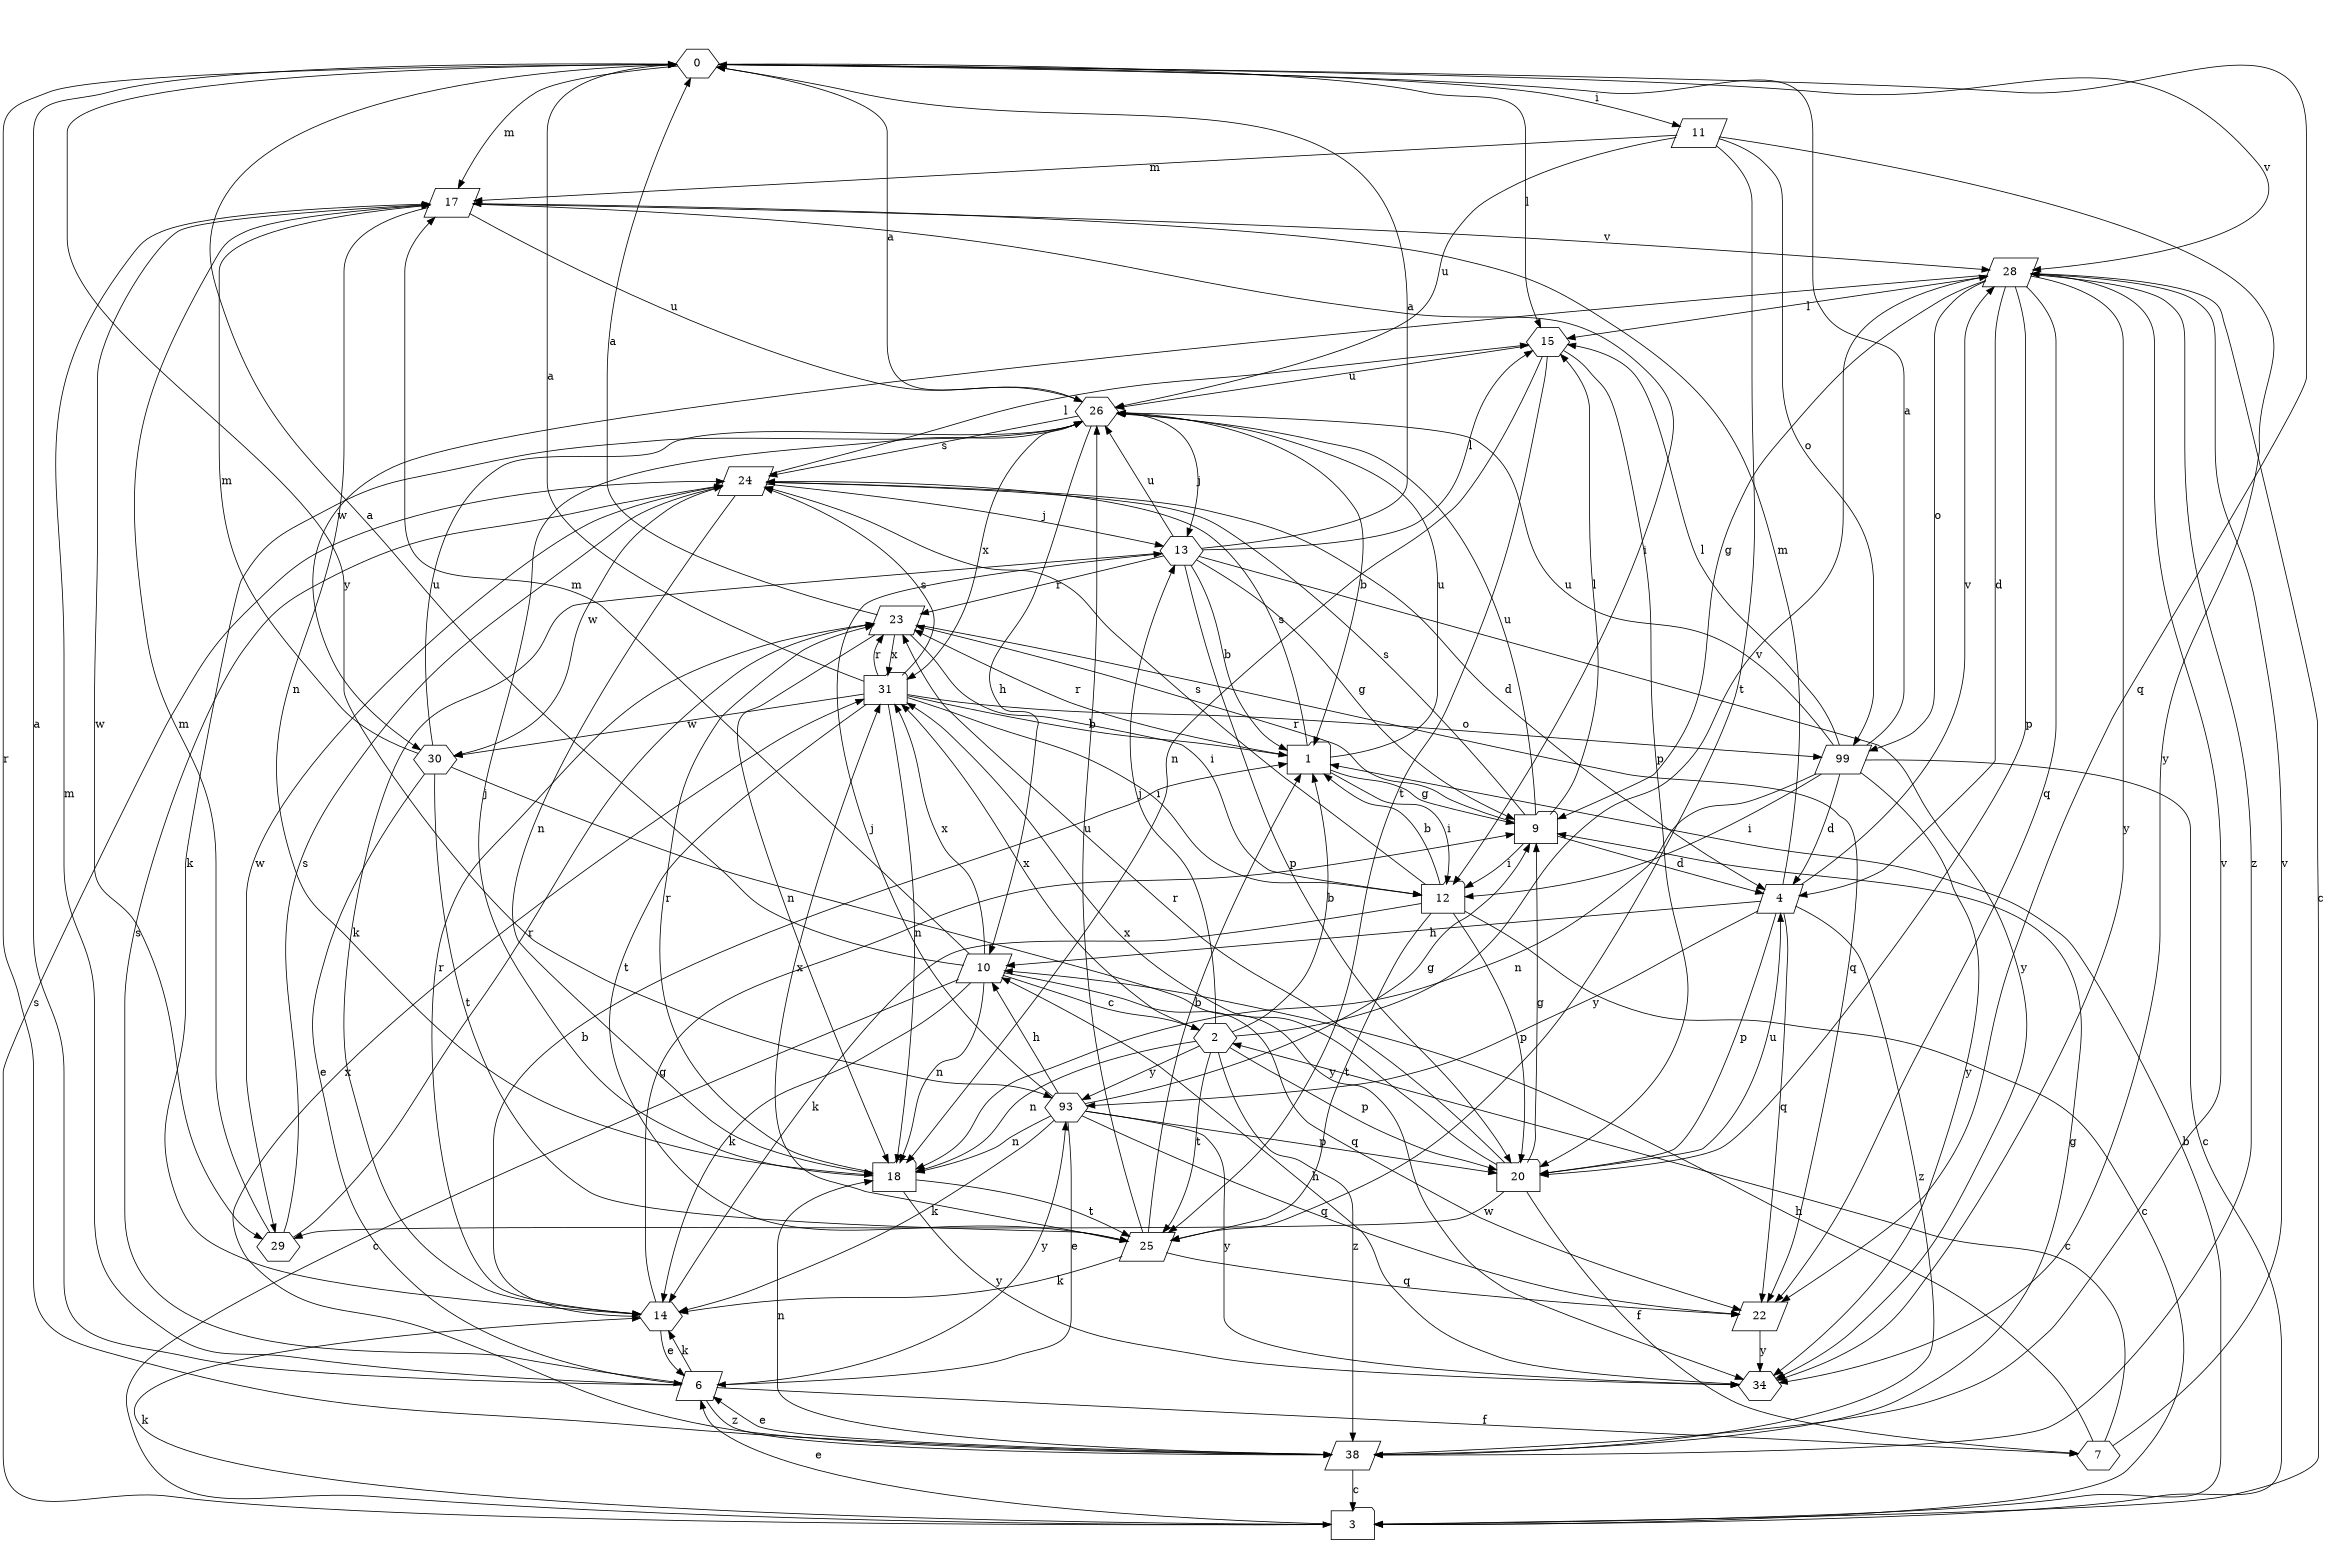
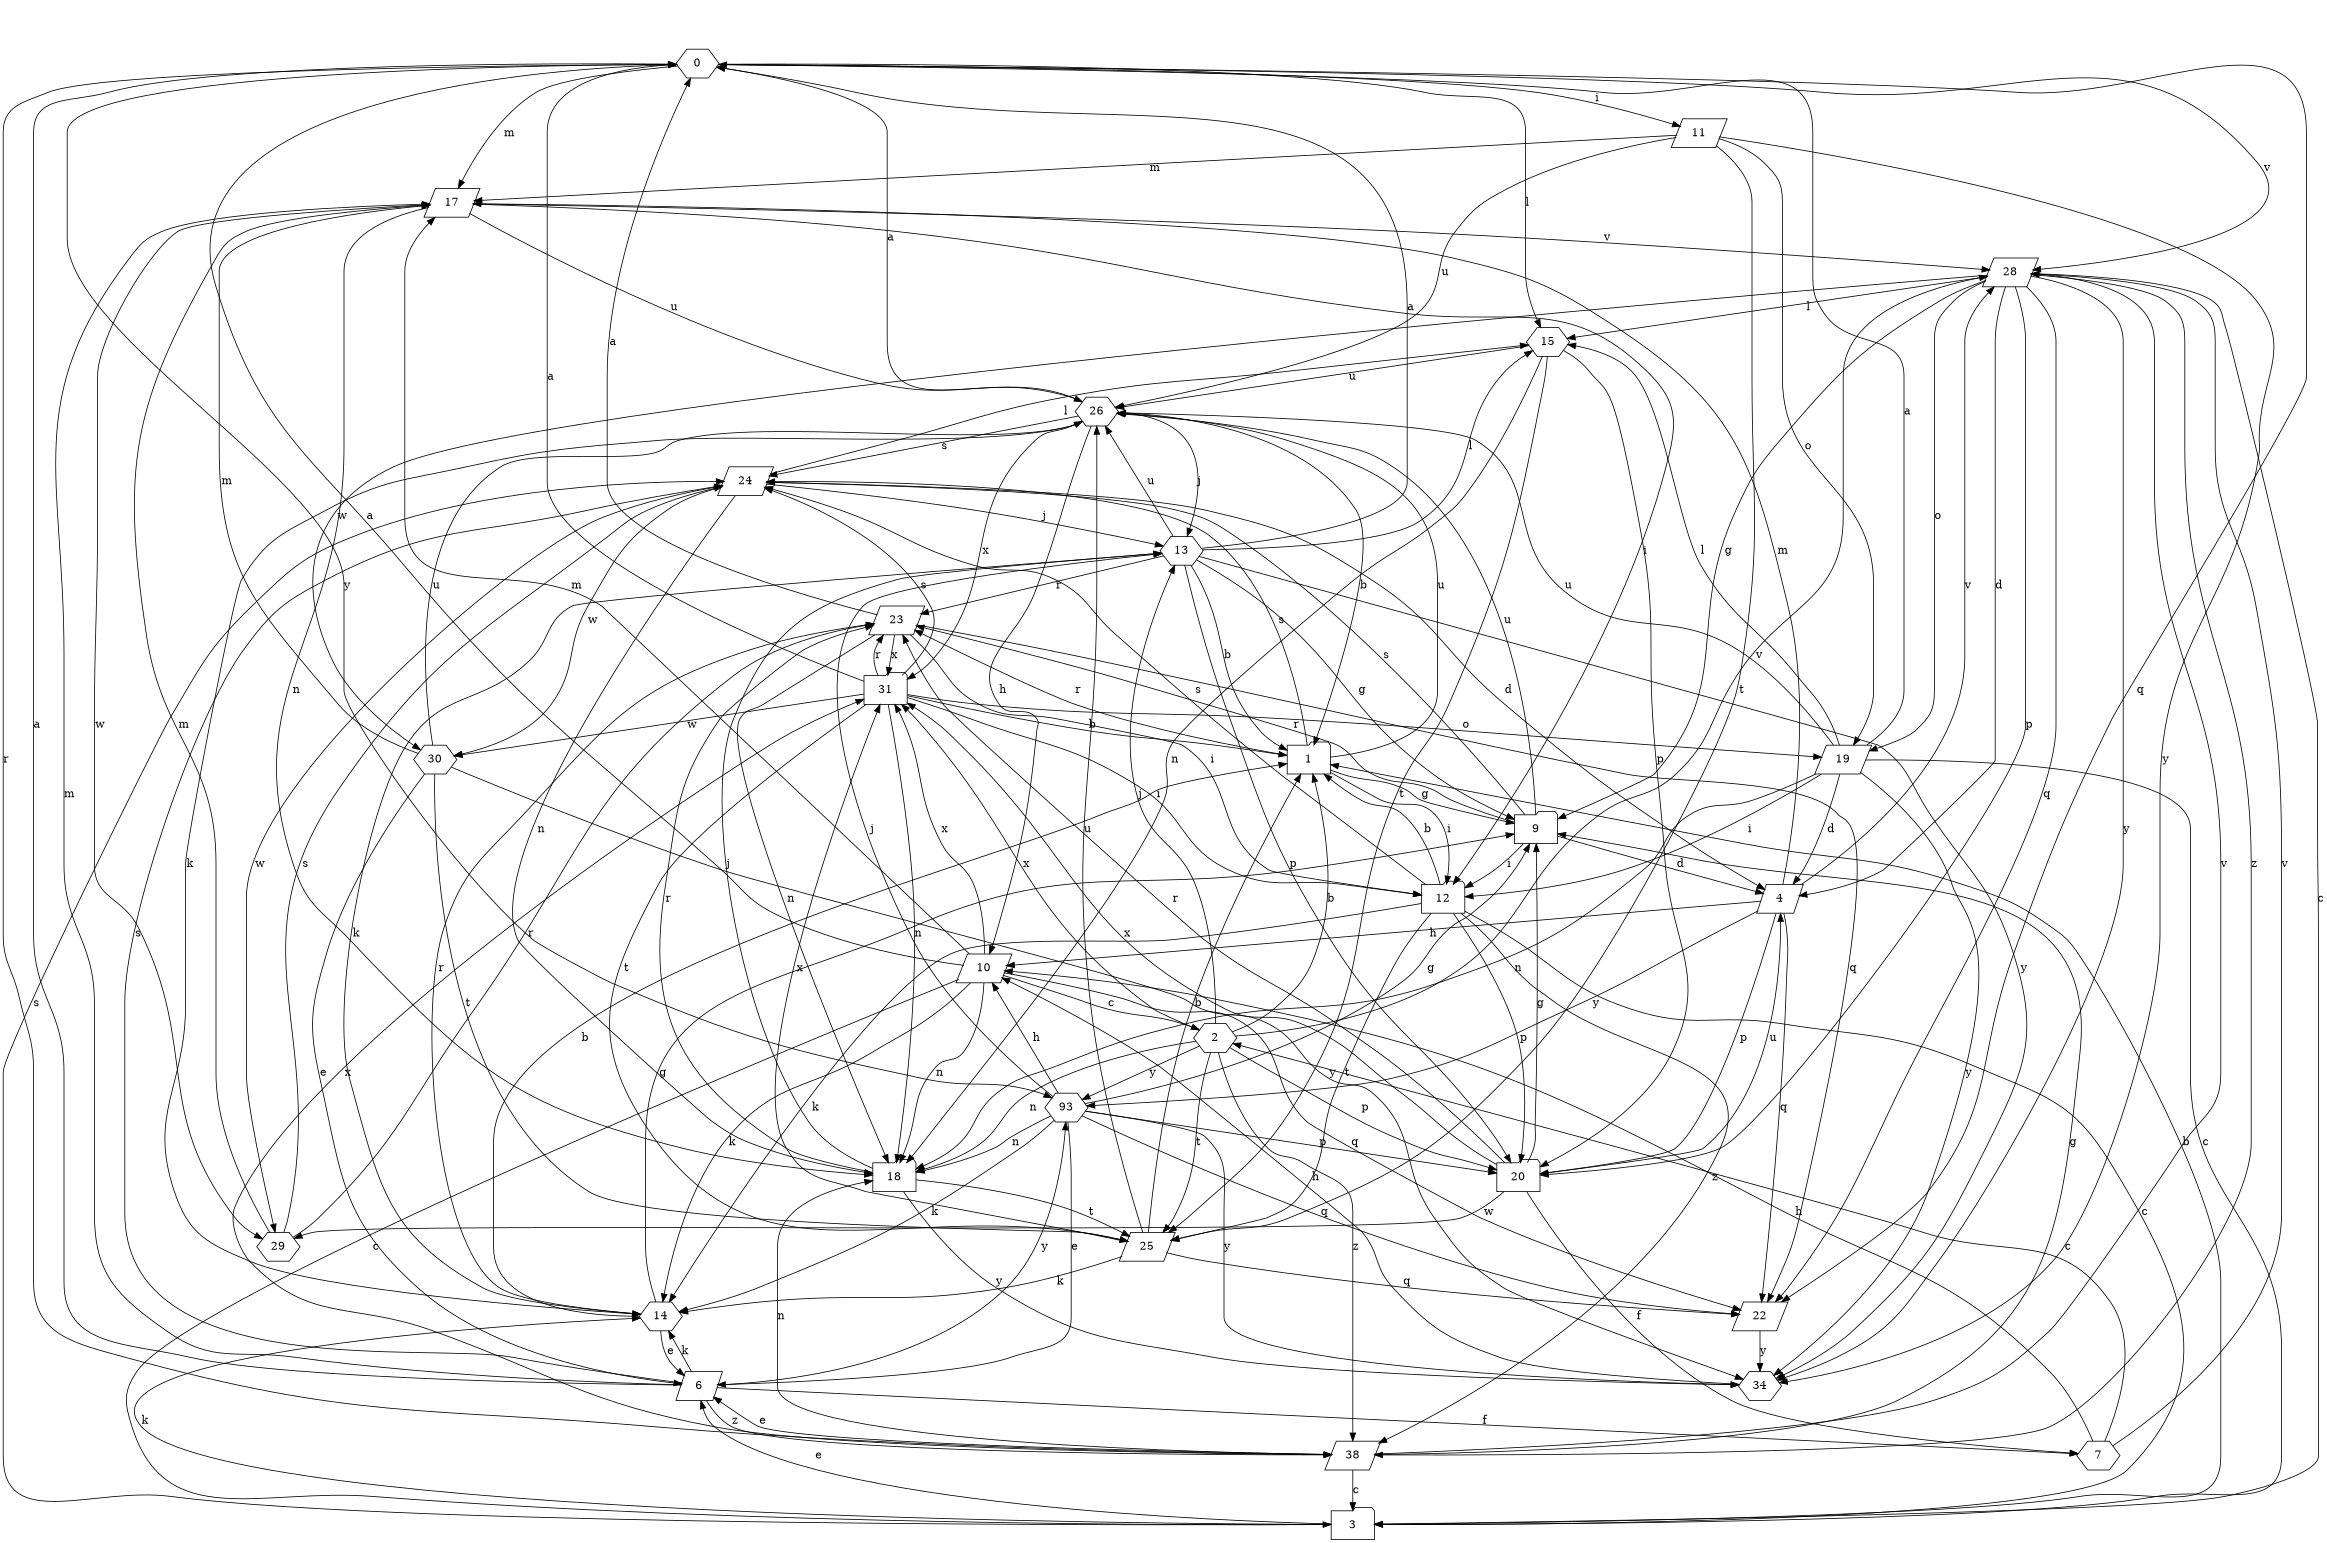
edge "9" -> "15": removed, label "l"
edge "18" -> "26": now "18" -> "13"
node "99": label "99" -> "19"
edge "4" -> "38": now "12" -> "38"
